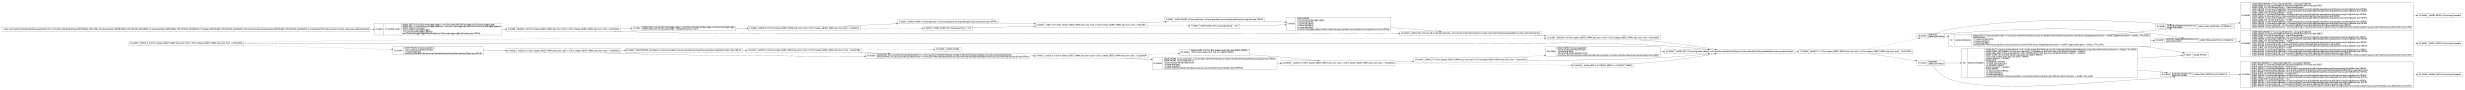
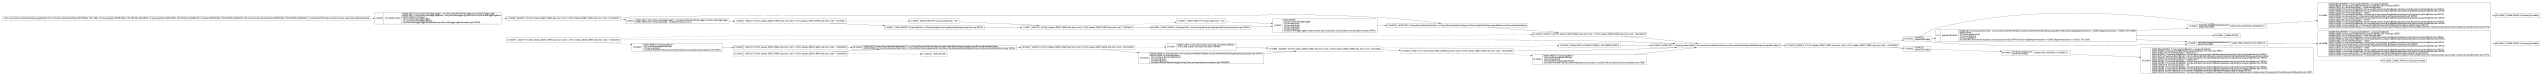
node "15: 0x002f": removed
node "38: ?": removed
